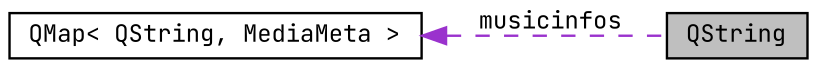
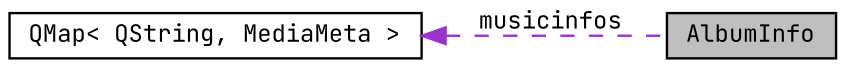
node "QString": label "QString" -> "AlbumInfo"
